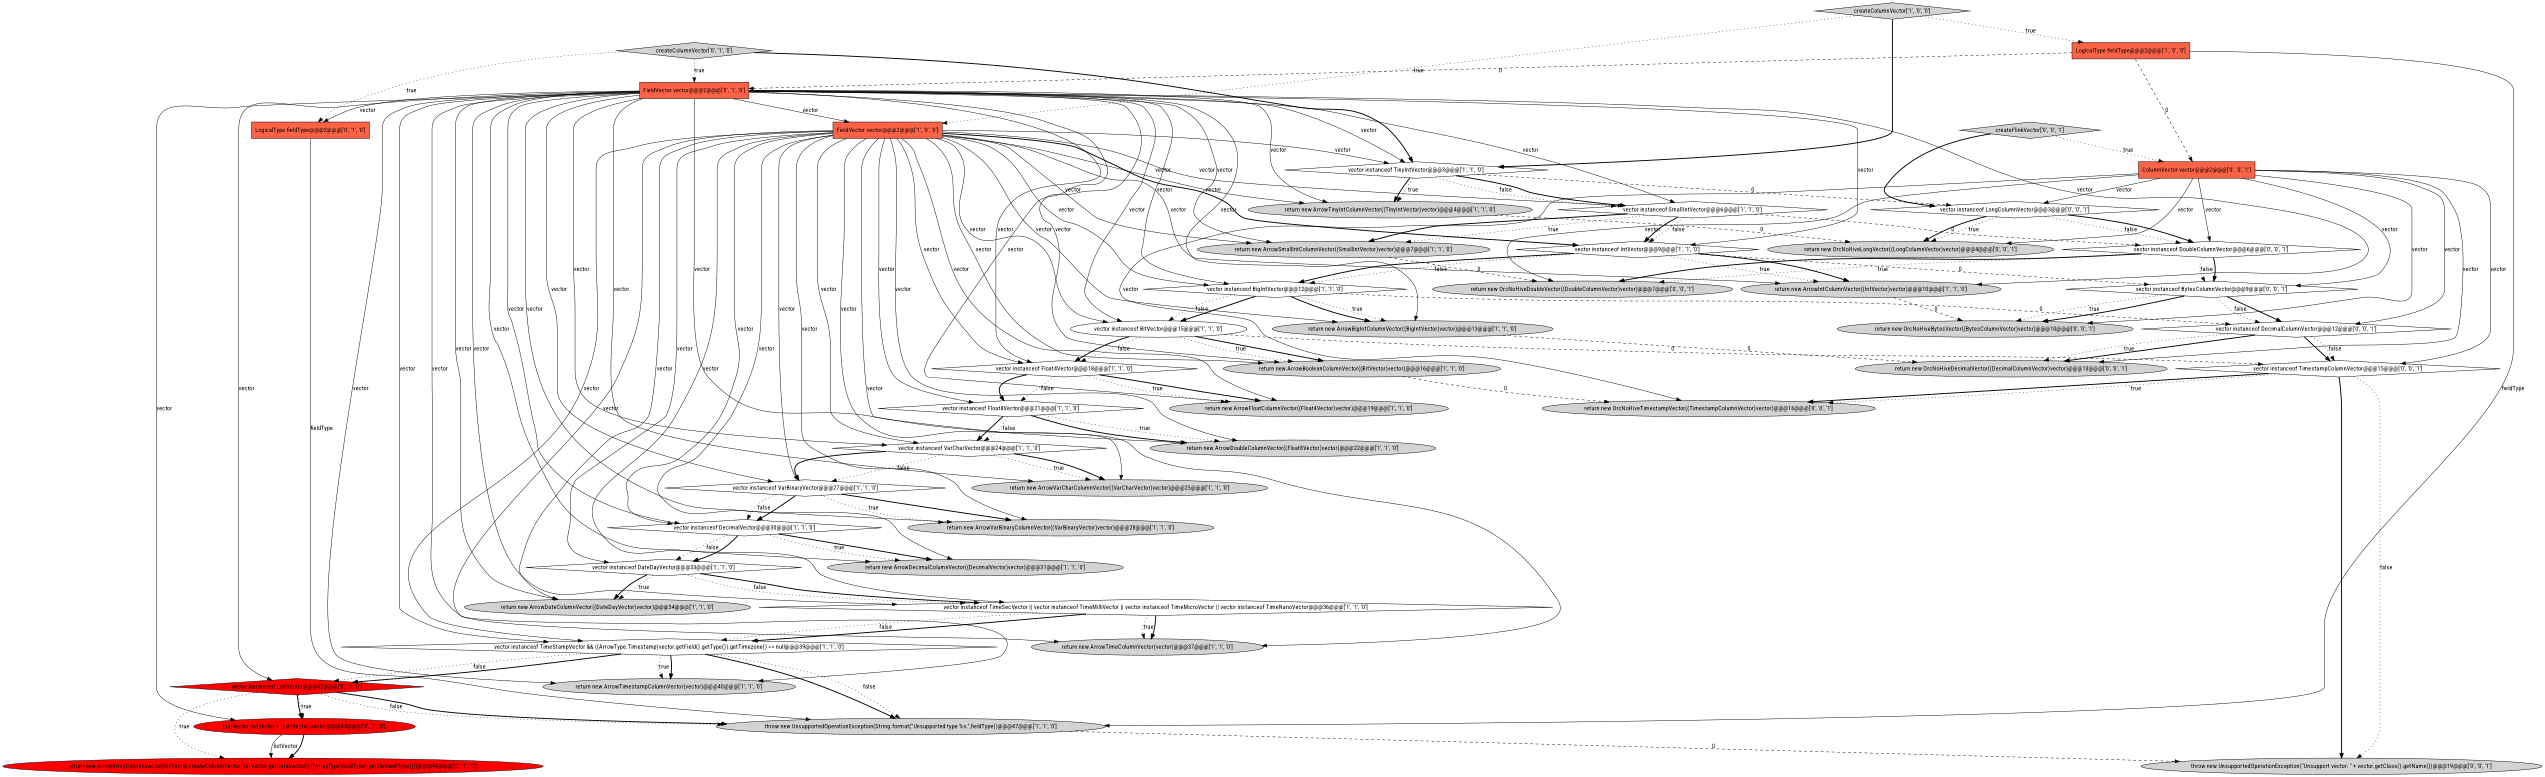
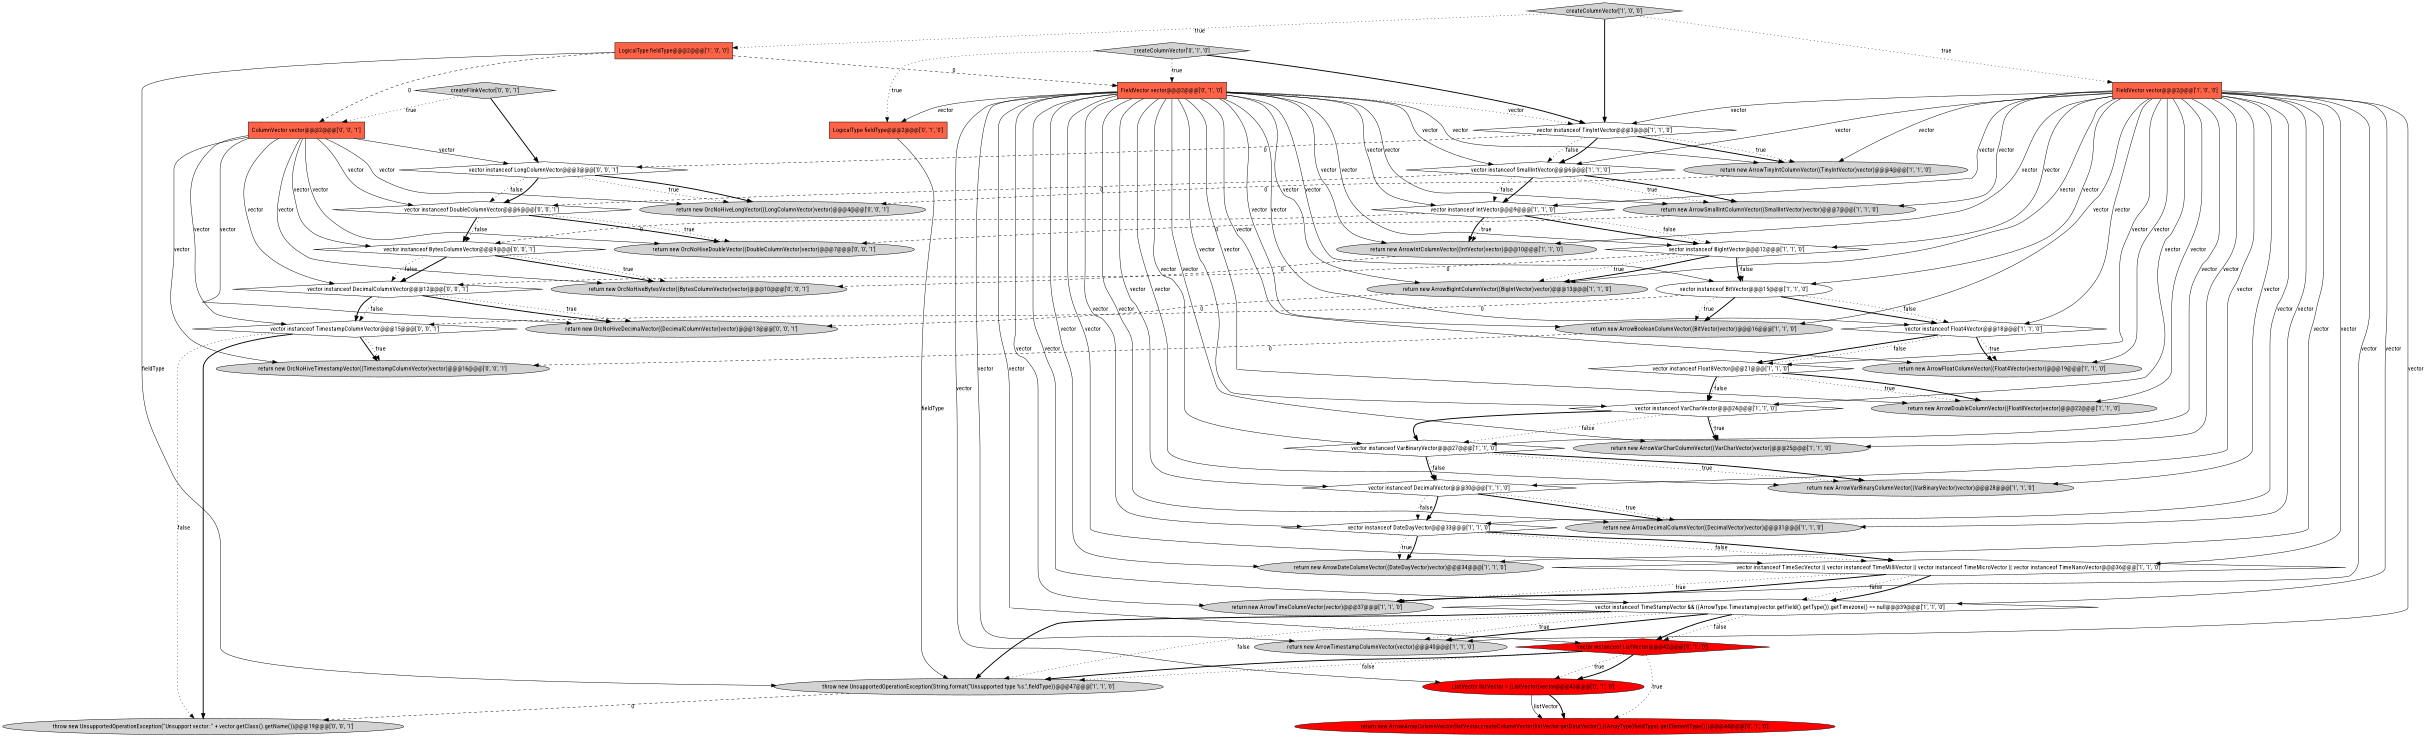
edge "FieldVector vector@@@2@@@['0', '1', '0']" -> "vector instanceof TinyIntVector@@@3@@@['1', '1', '0']": style solid -> dotted
edge "FieldVector vector@@@2@@@['0', '1', '0']" -> "FieldVector vector@@@2@@@['1', '0', '0']": now "FieldVector vector@@@2@@@['0', '1', '0']" -> "vector instanceof DateDayVector@@@33@@@['1', '1', '0']"
edge "FieldVector vector@@@2@@@['1', '0', '0']" -> "vector instanceof IntVector@@@9@@@['1', '1', '0']": style bold -> solid
